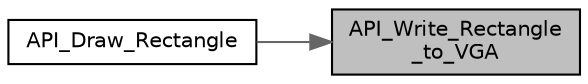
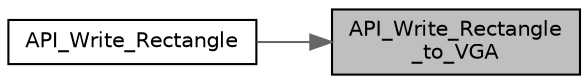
node "API_Draw_Rectangle": label "API_Draw_Rectangle" -> "API_Write_Rectangle"
